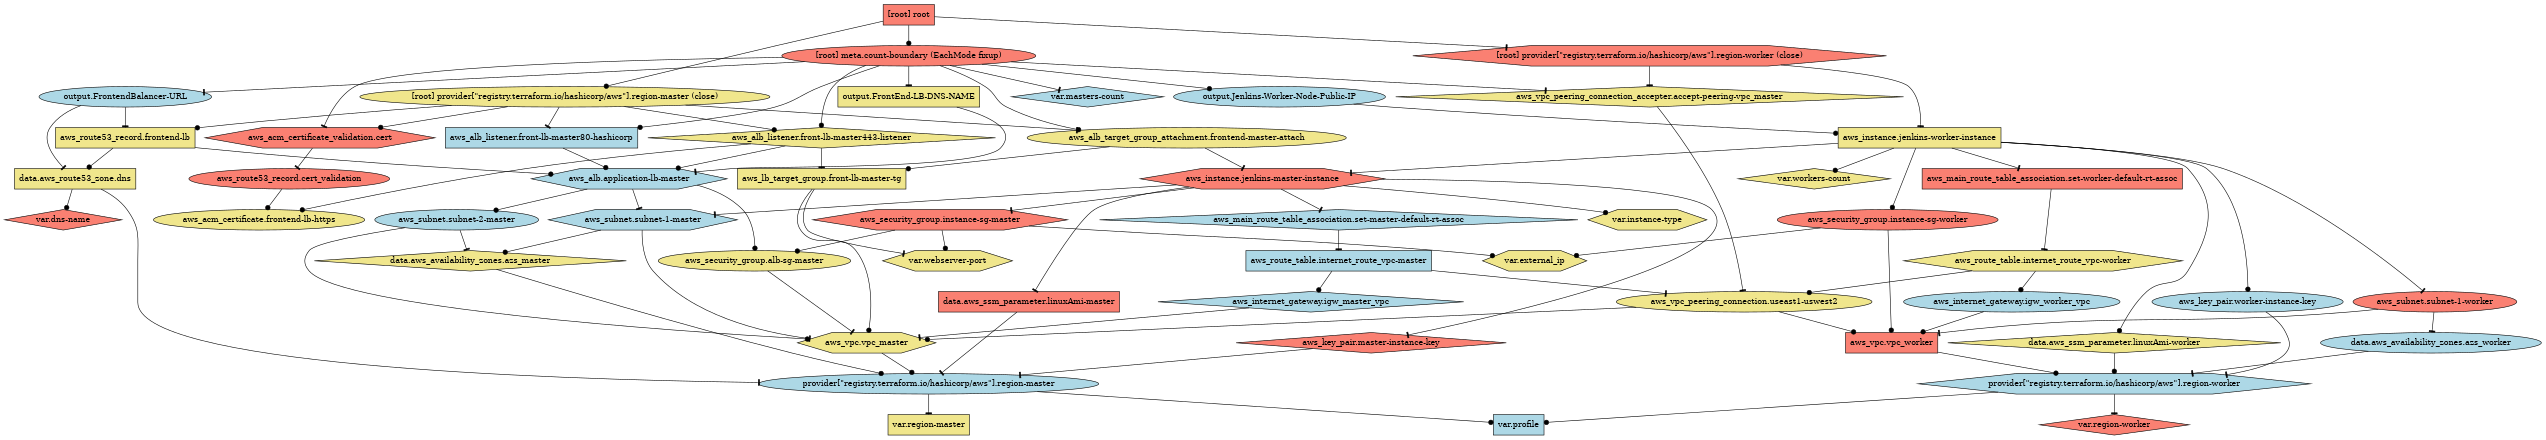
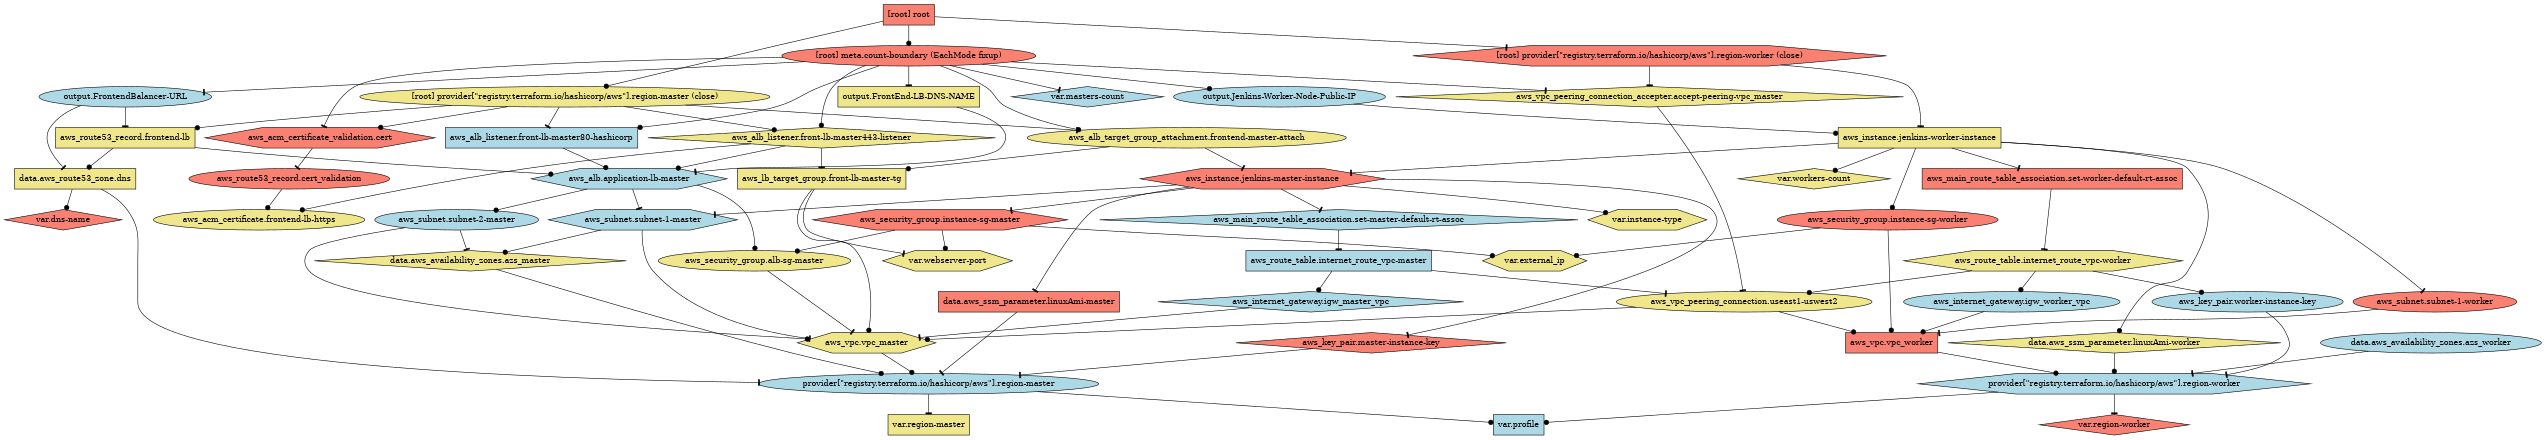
edge "aws_instance.jenkins-worker-instance" -> "aws_key_pair.worker-instance-key": now "aws_route_table.internet_route_vpc-worker" -> "aws_key_pair.worker-instance-key"
edge "aws_subnet.subnet-1-worker" -> "data.aws_availability_zones.azs_worker": removed
